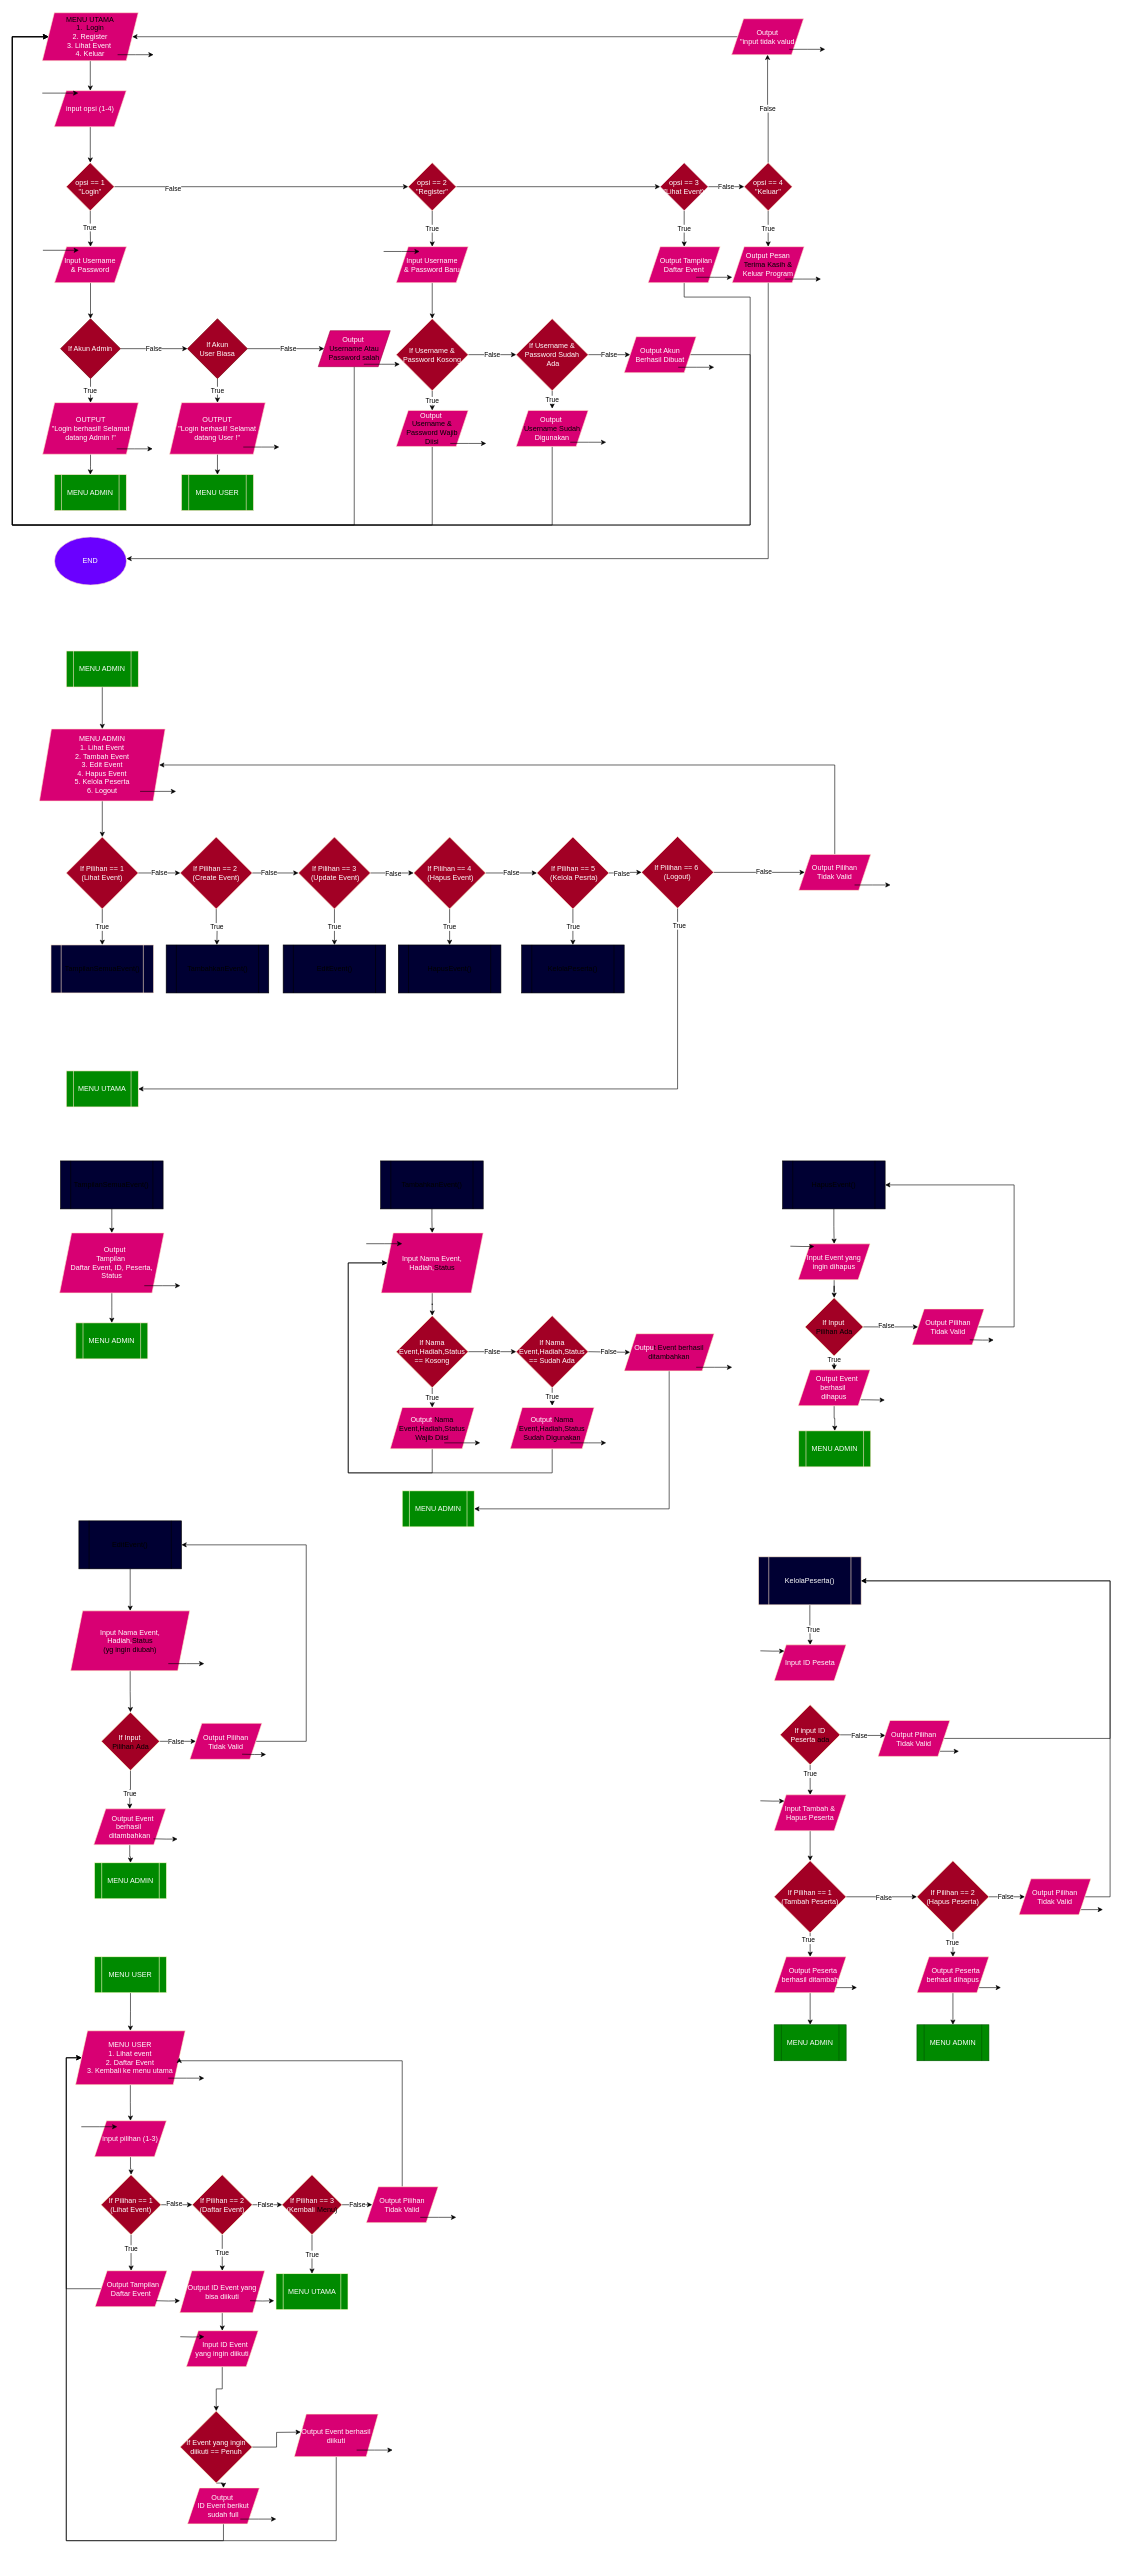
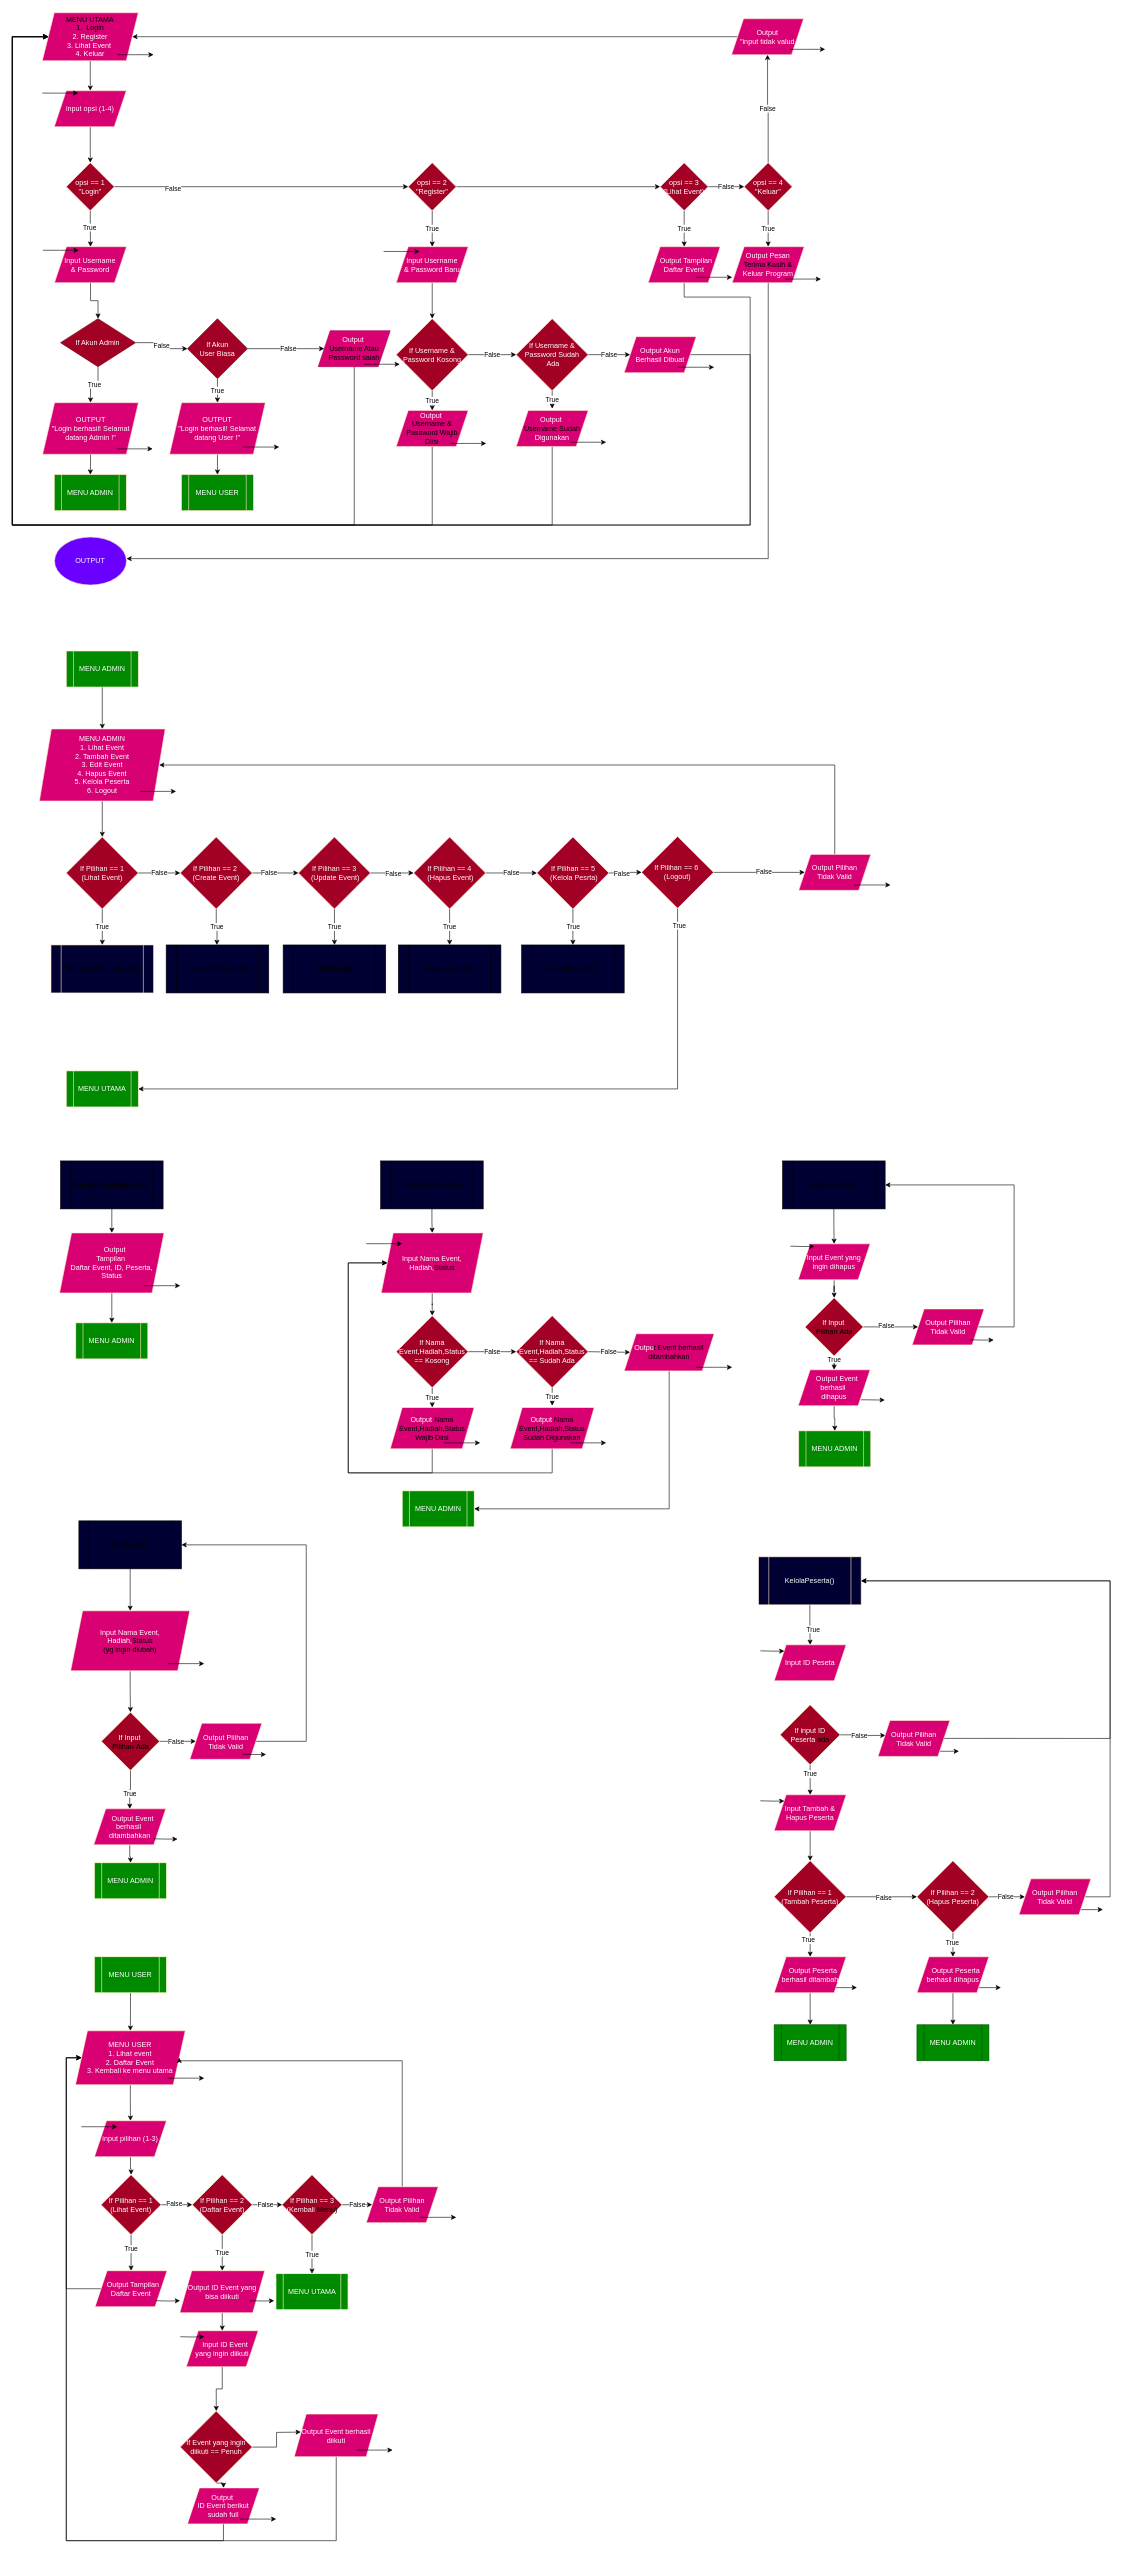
node "If Akun Admin": size 60x60 -> 75x48
node "END": label "END" -> "OUTPUT"
